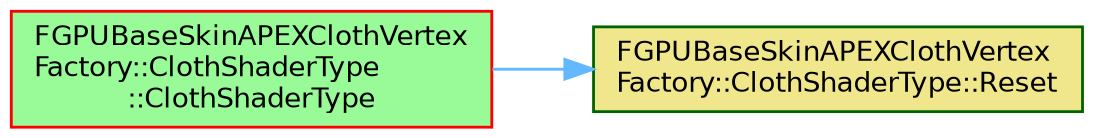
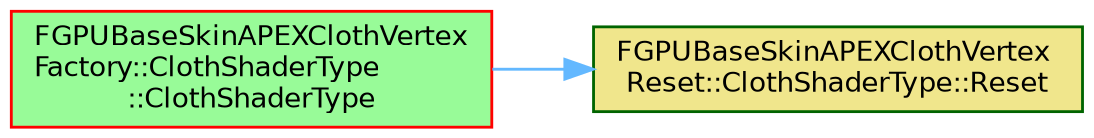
node "FGPUBaseSkinAPEXClothVertex Factory::ClothShaderType::Reset": label "FGPUBaseSkinAPEXClothVertex Factory::ClothShaderType::Reset" -> "FGPUBaseSkinAPEXClothVertex Reset::ClothShaderType::Reset"
